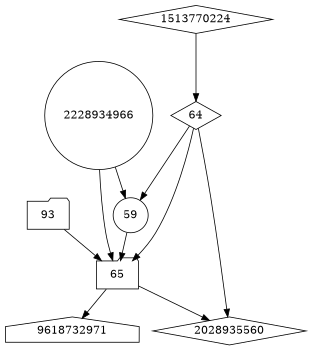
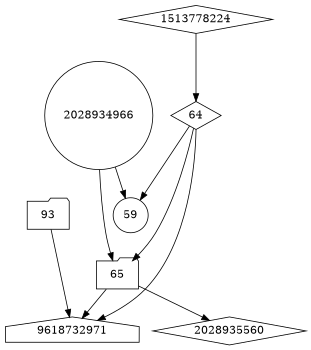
node "1513770224": label "1513770224" -> "1513778224"
node "2228934966": label "2228934966" -> "2028934966"
edge "64" -> "2028935560": now "64" -> "9618732971"
edge "93" -> "65": now "93" -> "9618732971"
edge "59" -> "65": removed
